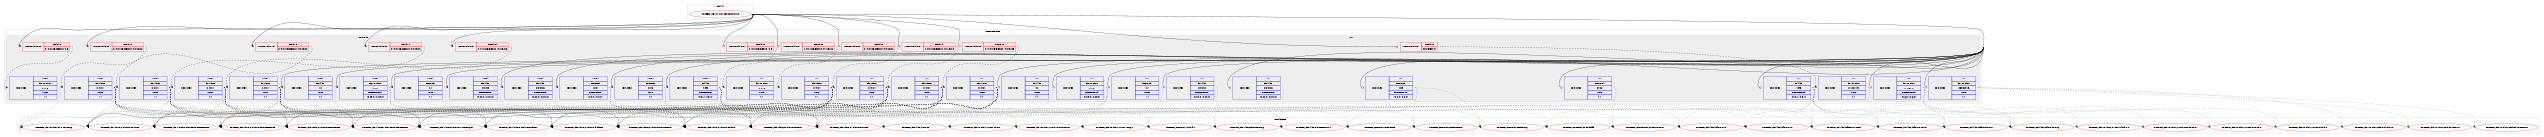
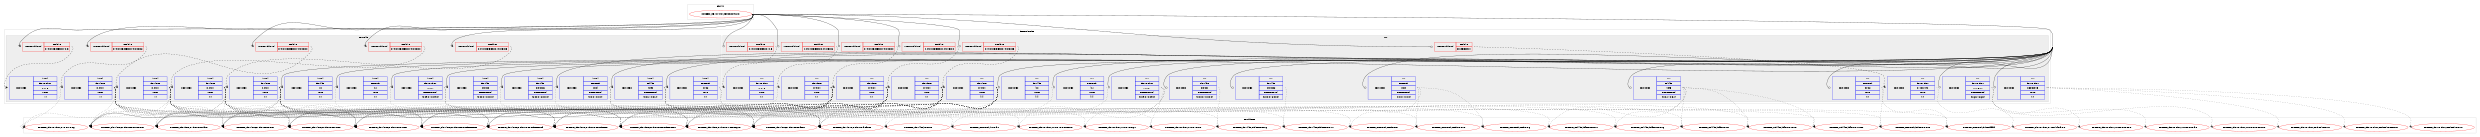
node "portage://tables-arch/bzip2-1.0.8-r5": label "portage://tables-arch/bzip2-1.0.8-r5" -> "portage://app-arch/bzip2-1.0.8-r5"
node "portage://sci-libs/hdf5-1.14.1": removed
